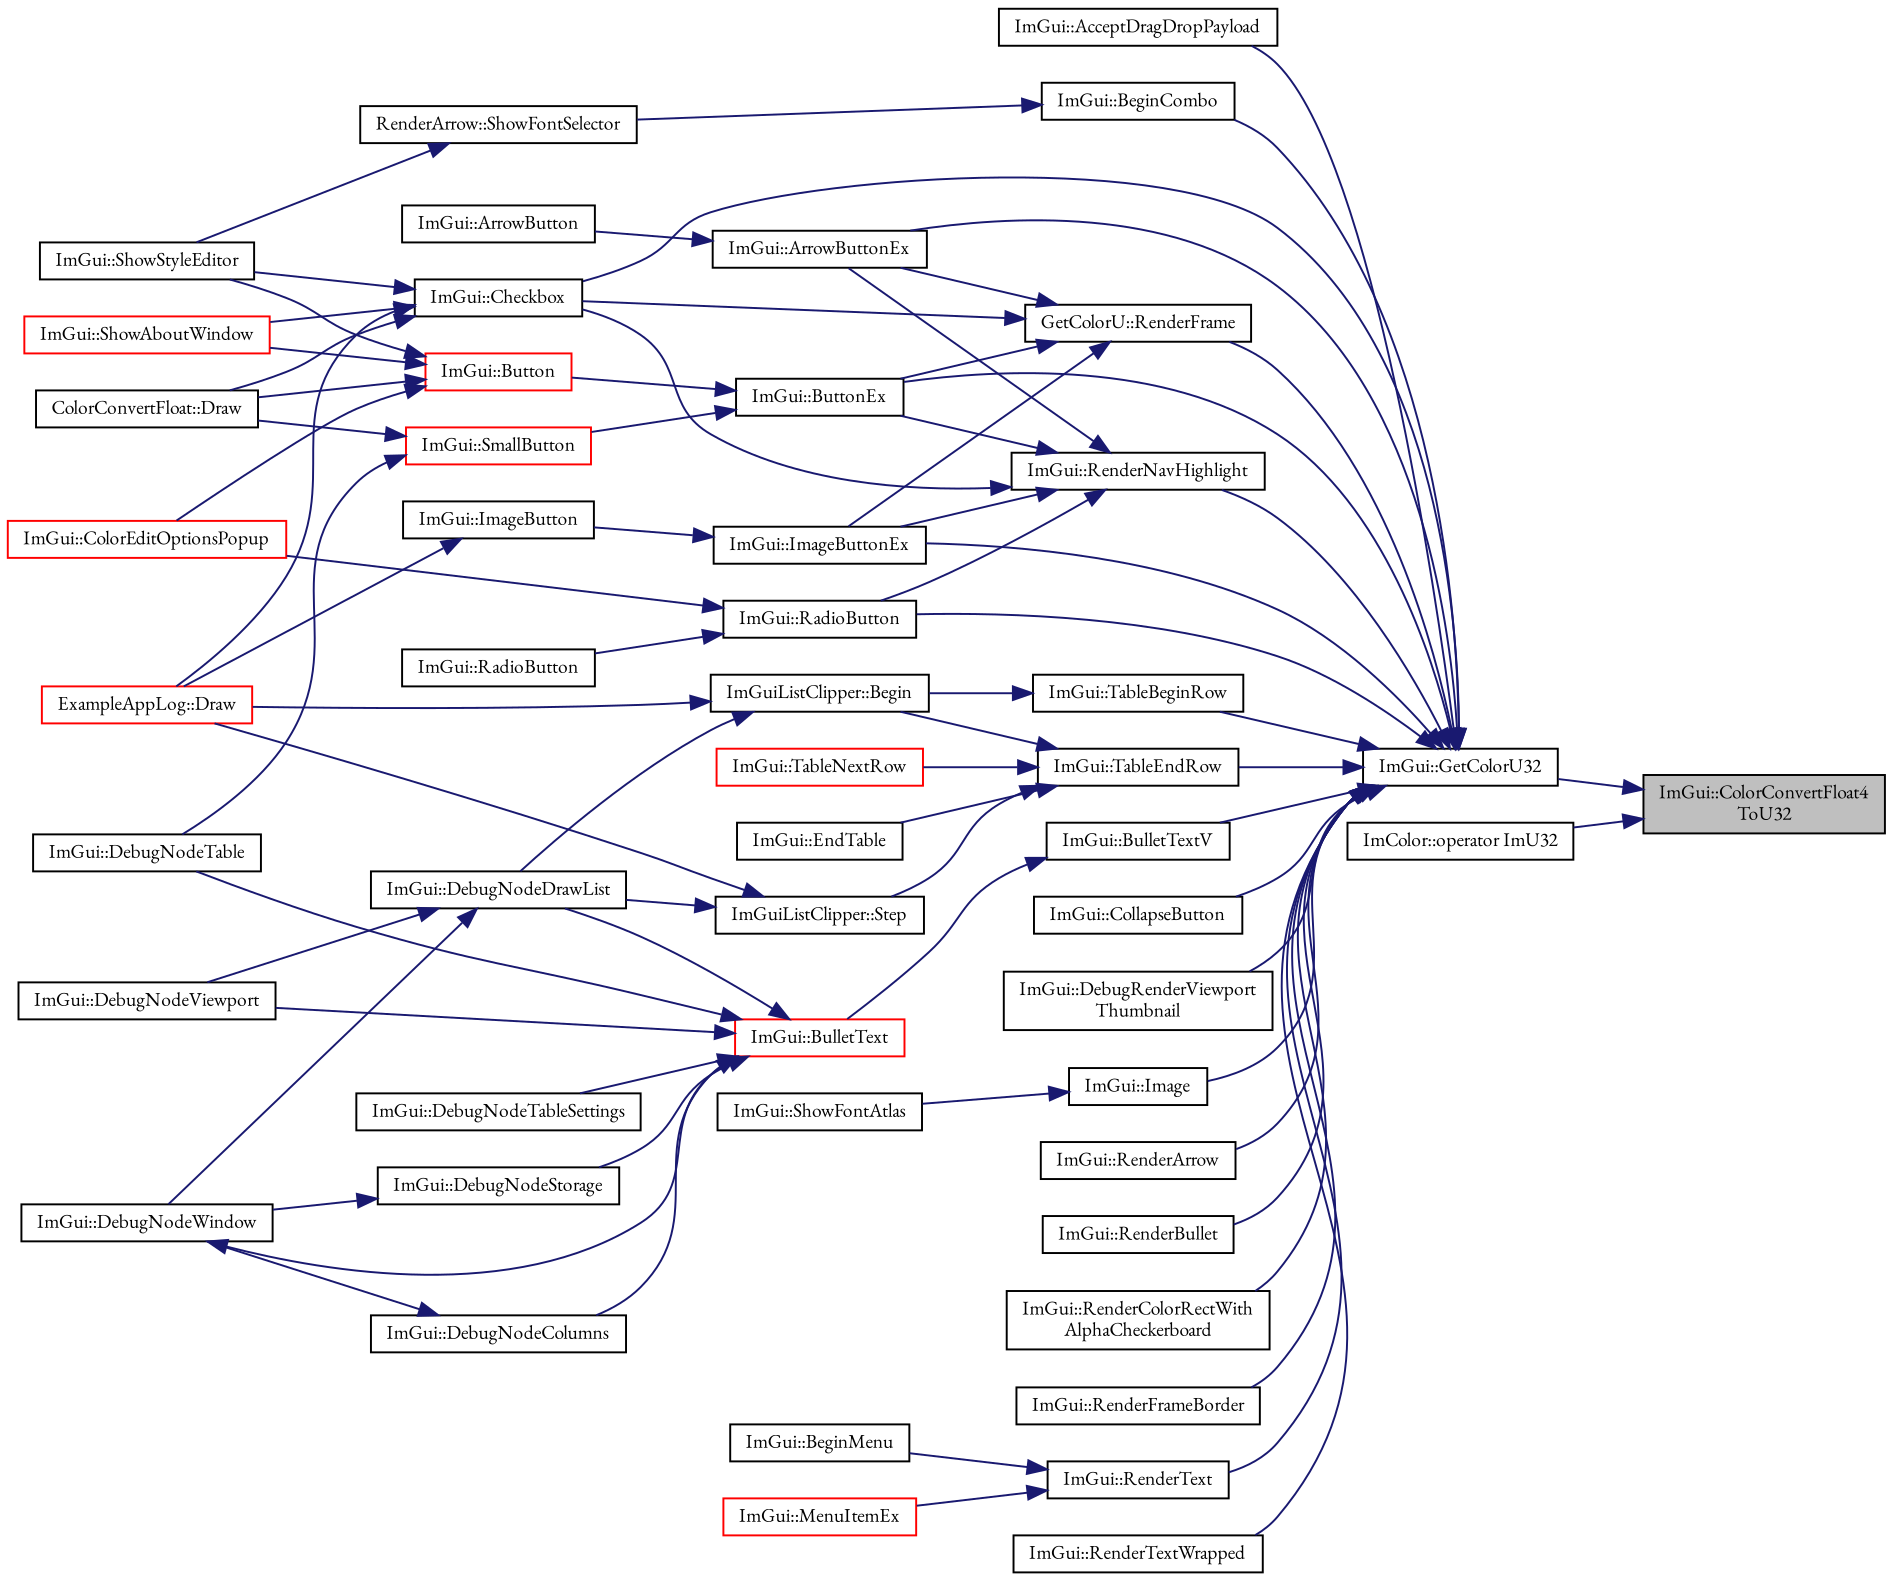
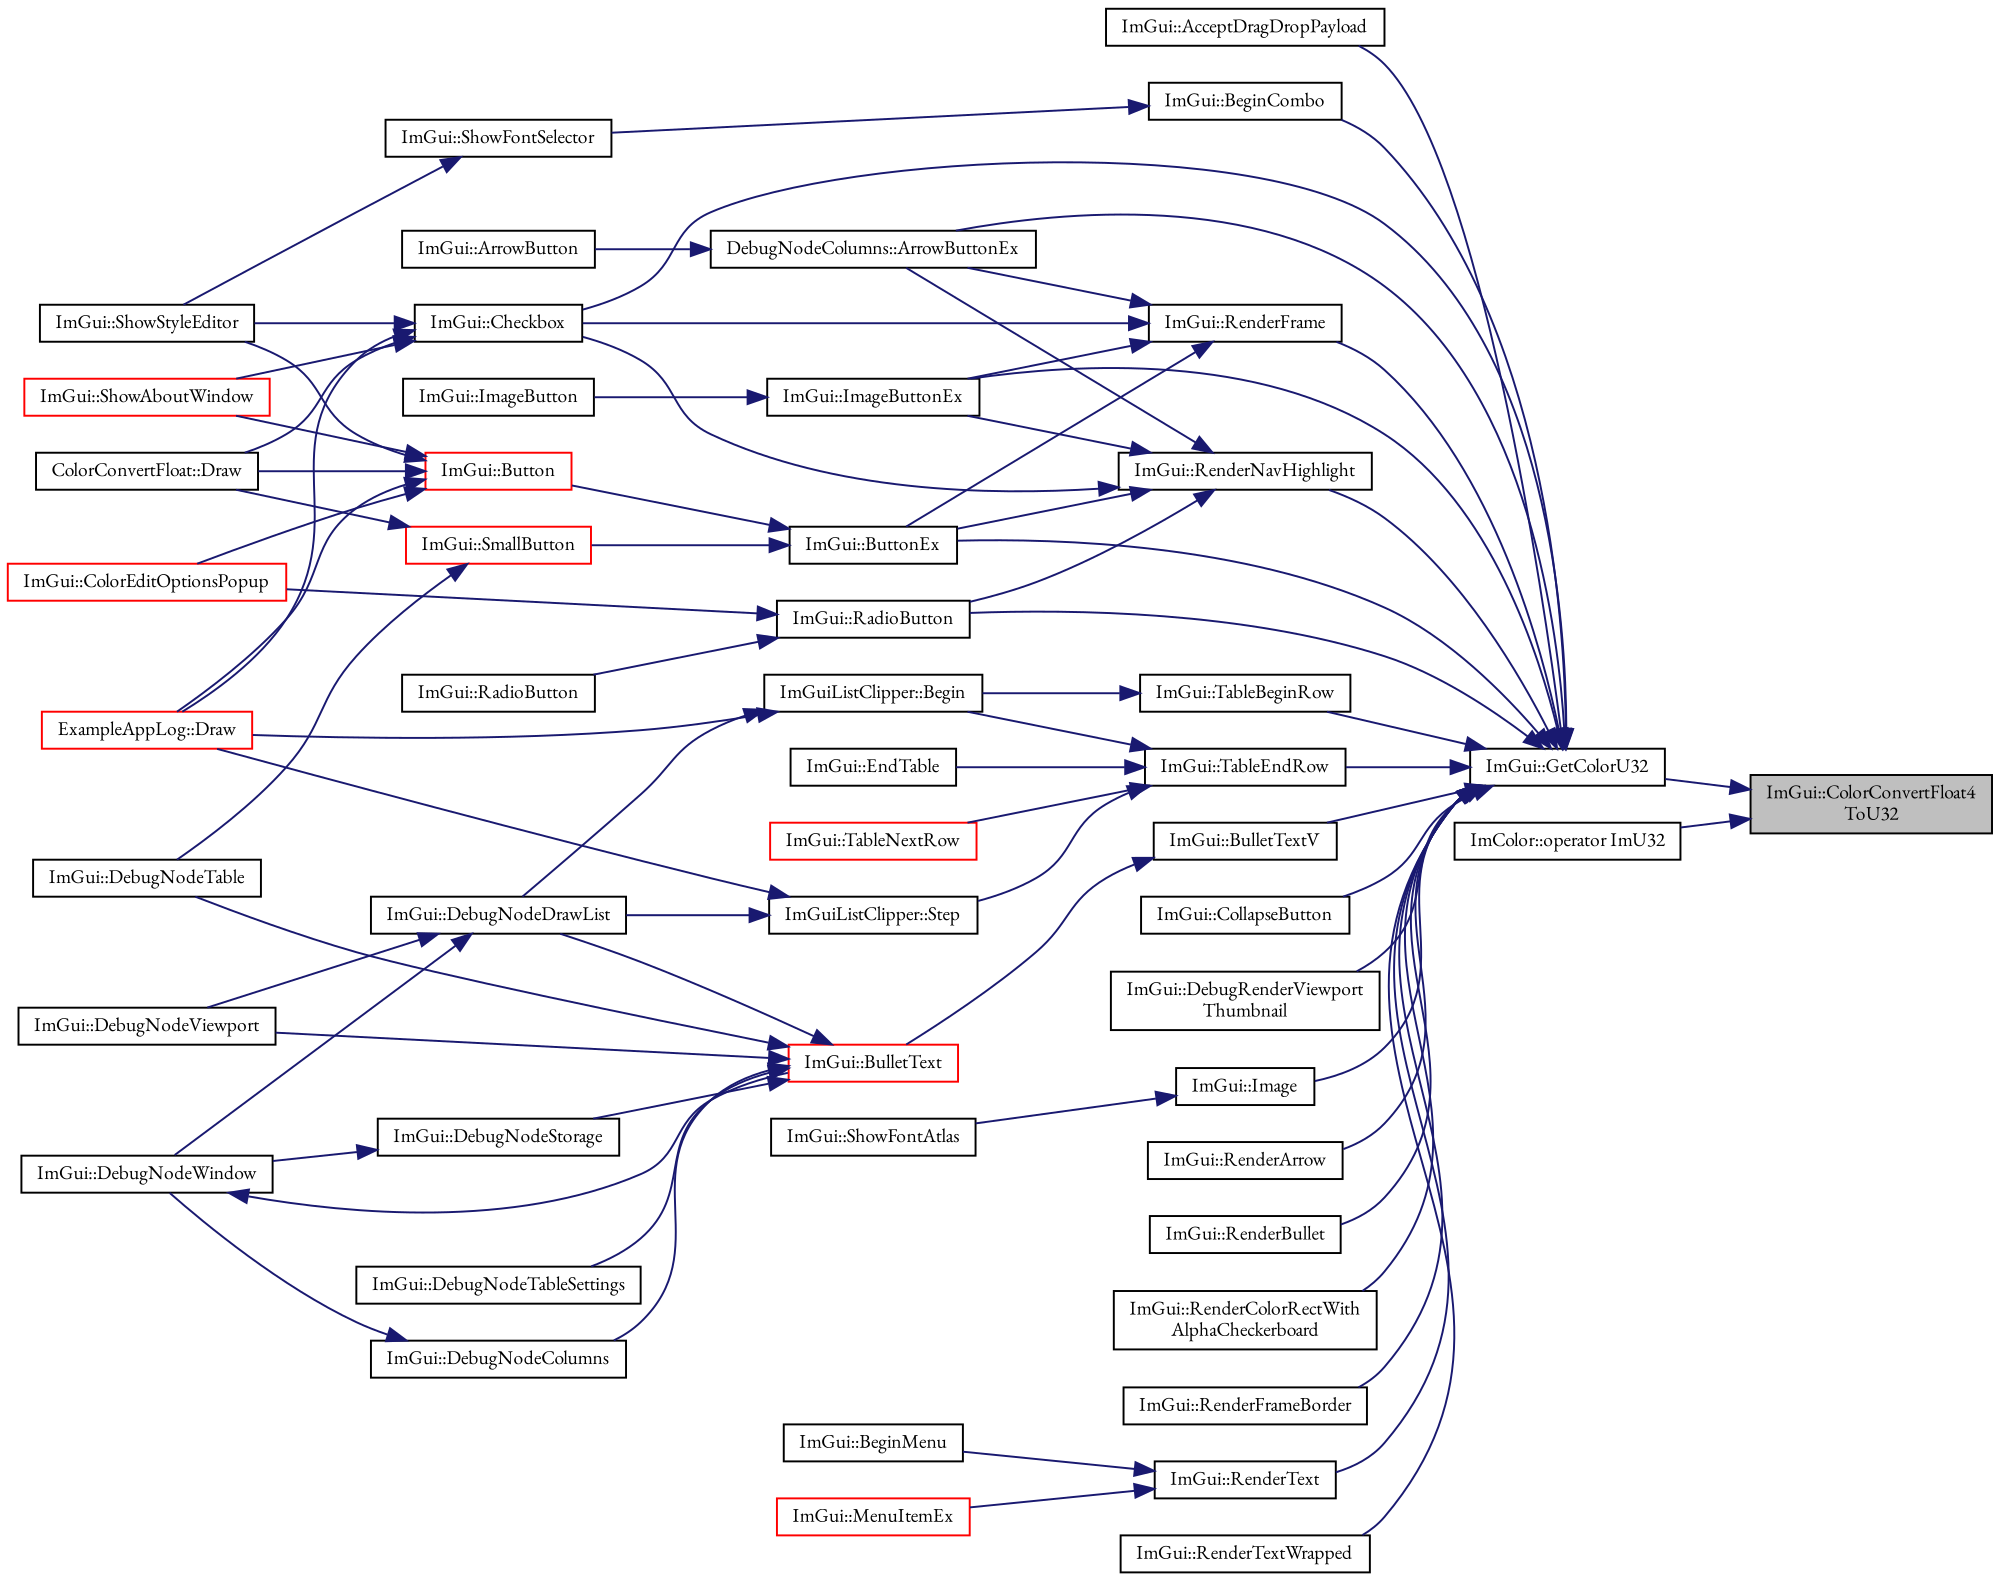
node "RenderArrow::ShowFontSelector": label "RenderArrow::ShowFontSelector" -> "ImGui::ShowFontSelector"
node "ImGui::ArrowButtonEx": label "ImGui::ArrowButtonEx" -> "DebugNodeColumns::ArrowButtonEx"
node "GetColorU::RenderFrame": label "GetColorU::RenderFrame" -> "ImGui::RenderFrame"
edge "ExampleAppLog::Draw" -> "ImGui::ImageButton": now "ExampleAppLog::Draw" -> "ImGui::Button"
